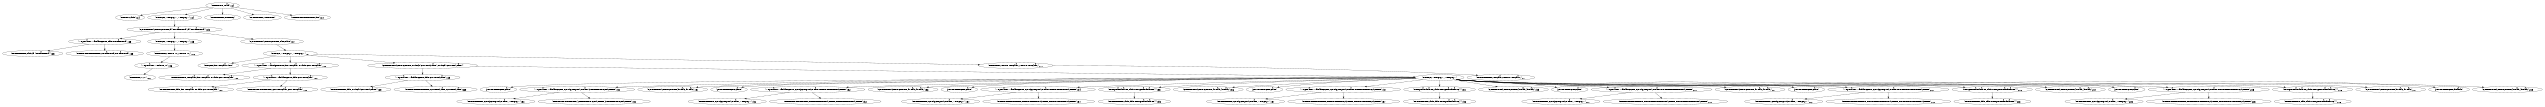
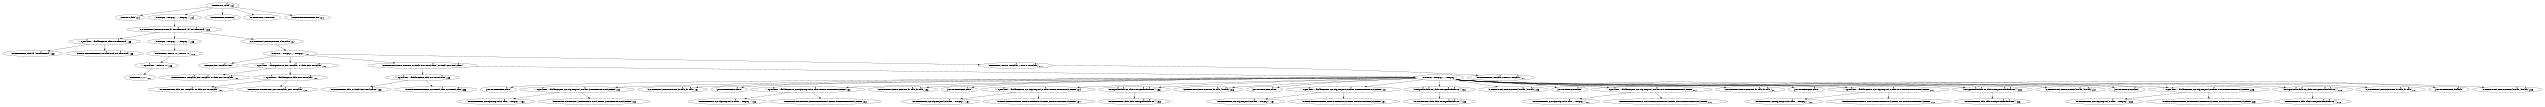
node "(setupNoRandPartB,this.setupNoRandPartB())": text "206" -> "203"
